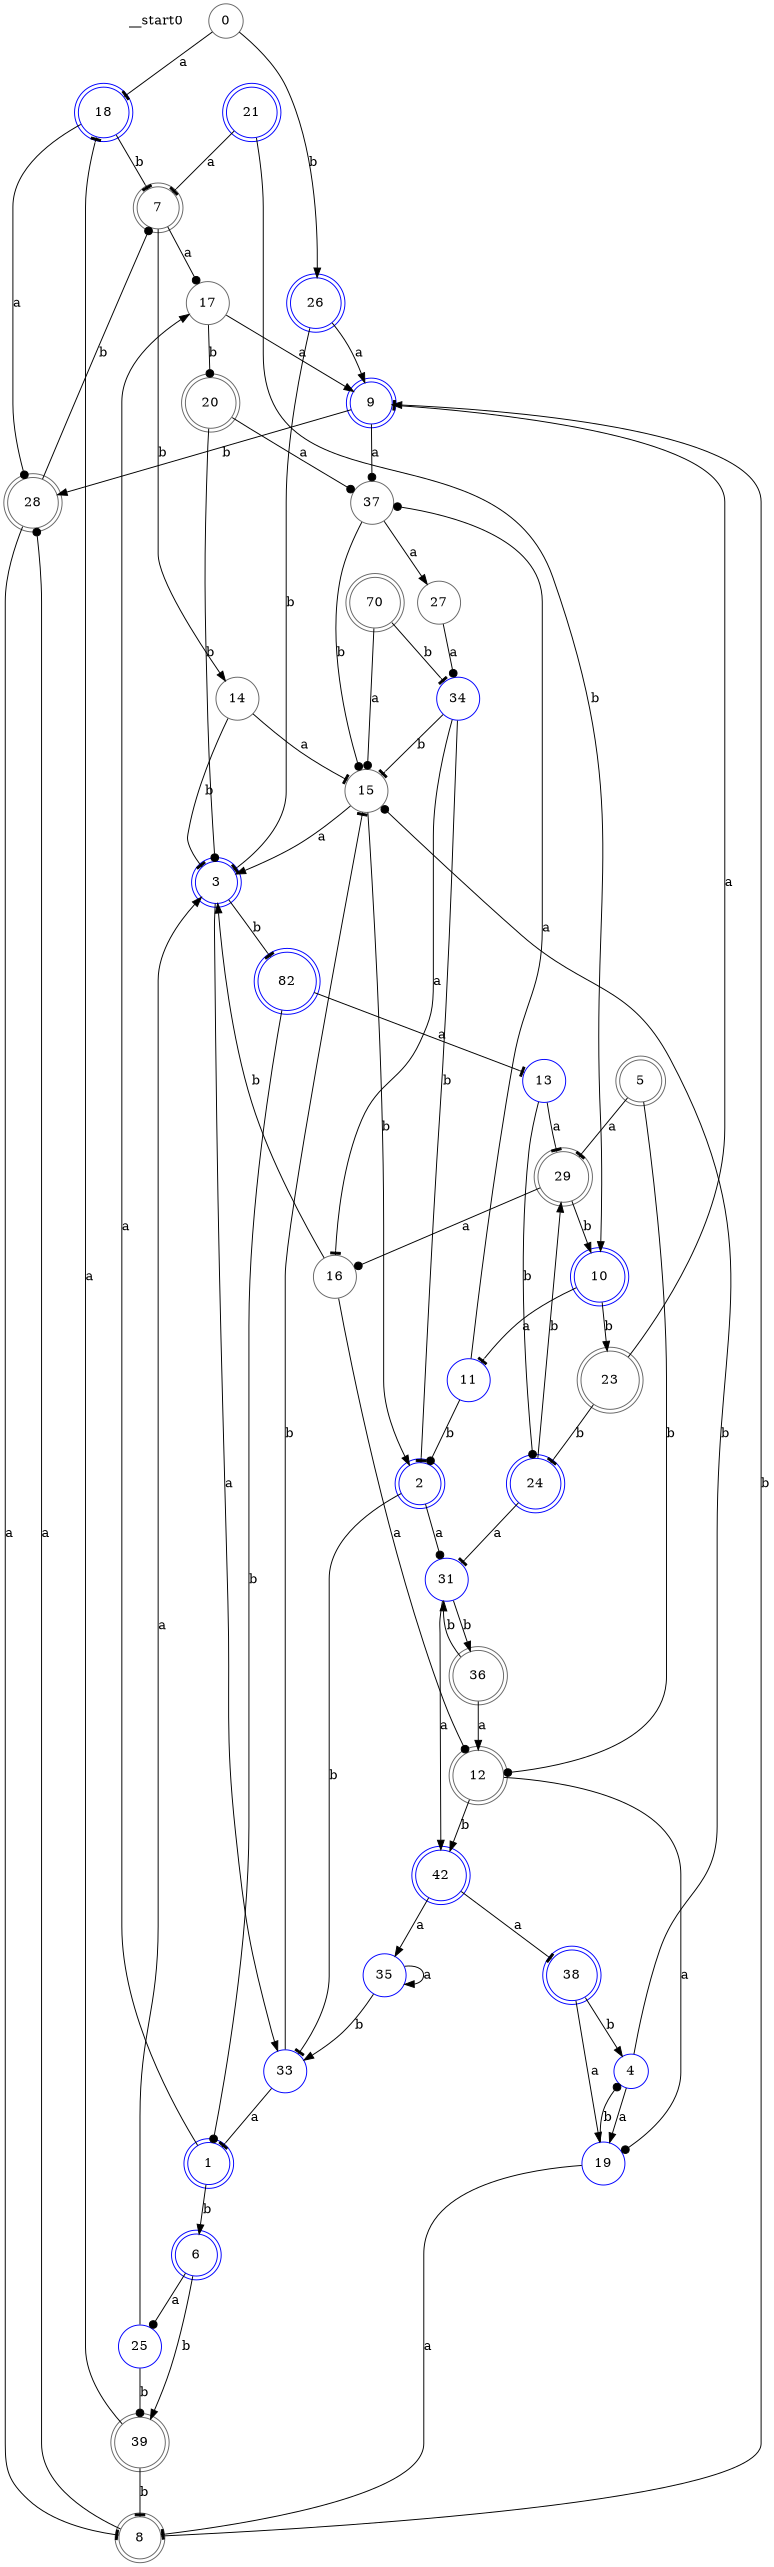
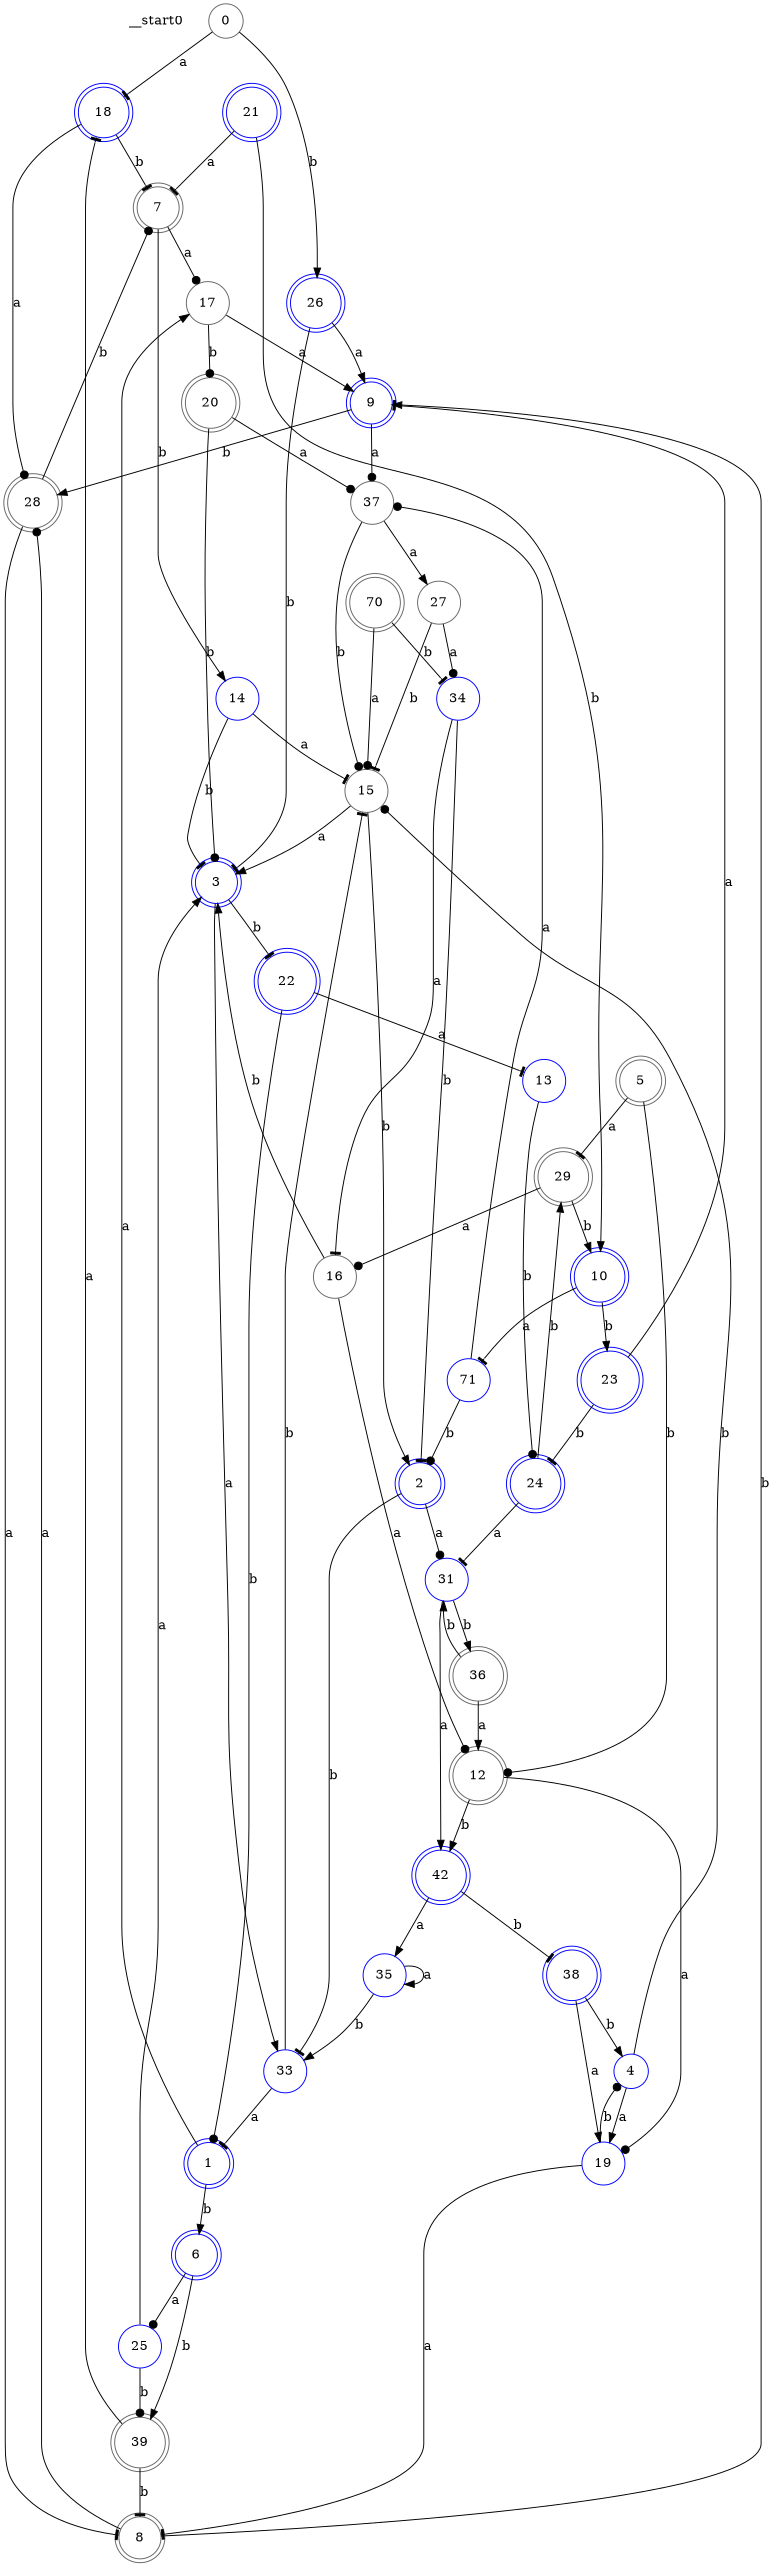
node "14": color gray40 -> blue
edge "34" -> "15": now "27" -> "15"
node "82": label "82" -> "22"
edge "13" -> "29": removed, label "a"
node "11": label "11" -> "71"
node "23": color gray40 -> blue
edge "42" -> "38": label "a" -> "b"
